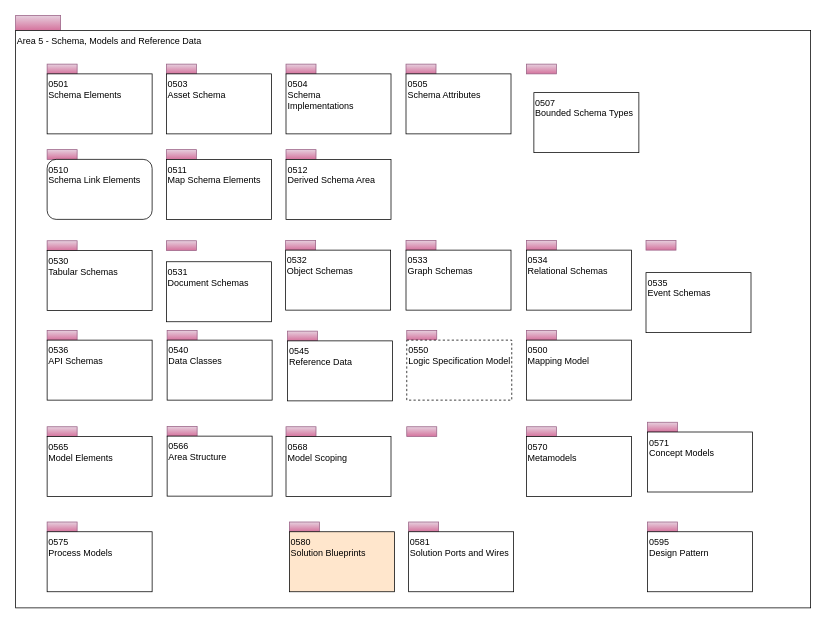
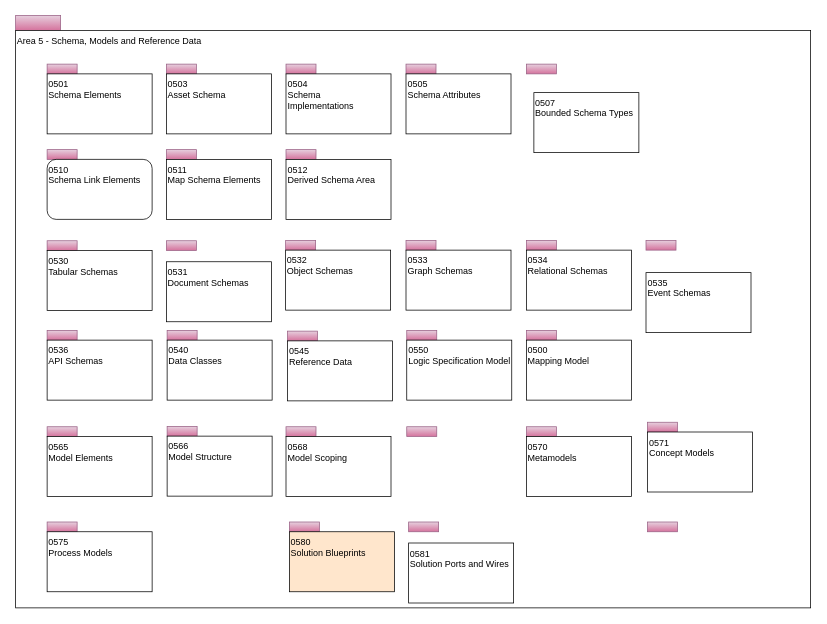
node "0550 Logic Specification Model": style dashed -> solid
node "0566 Area Structure": label "0566 Area Structure" -> "0566 Model Structure"
node "0581 Solution Ports and Wires": moved (461, 562) -> (461, 573)
node "0595 Design Pattern": removed
